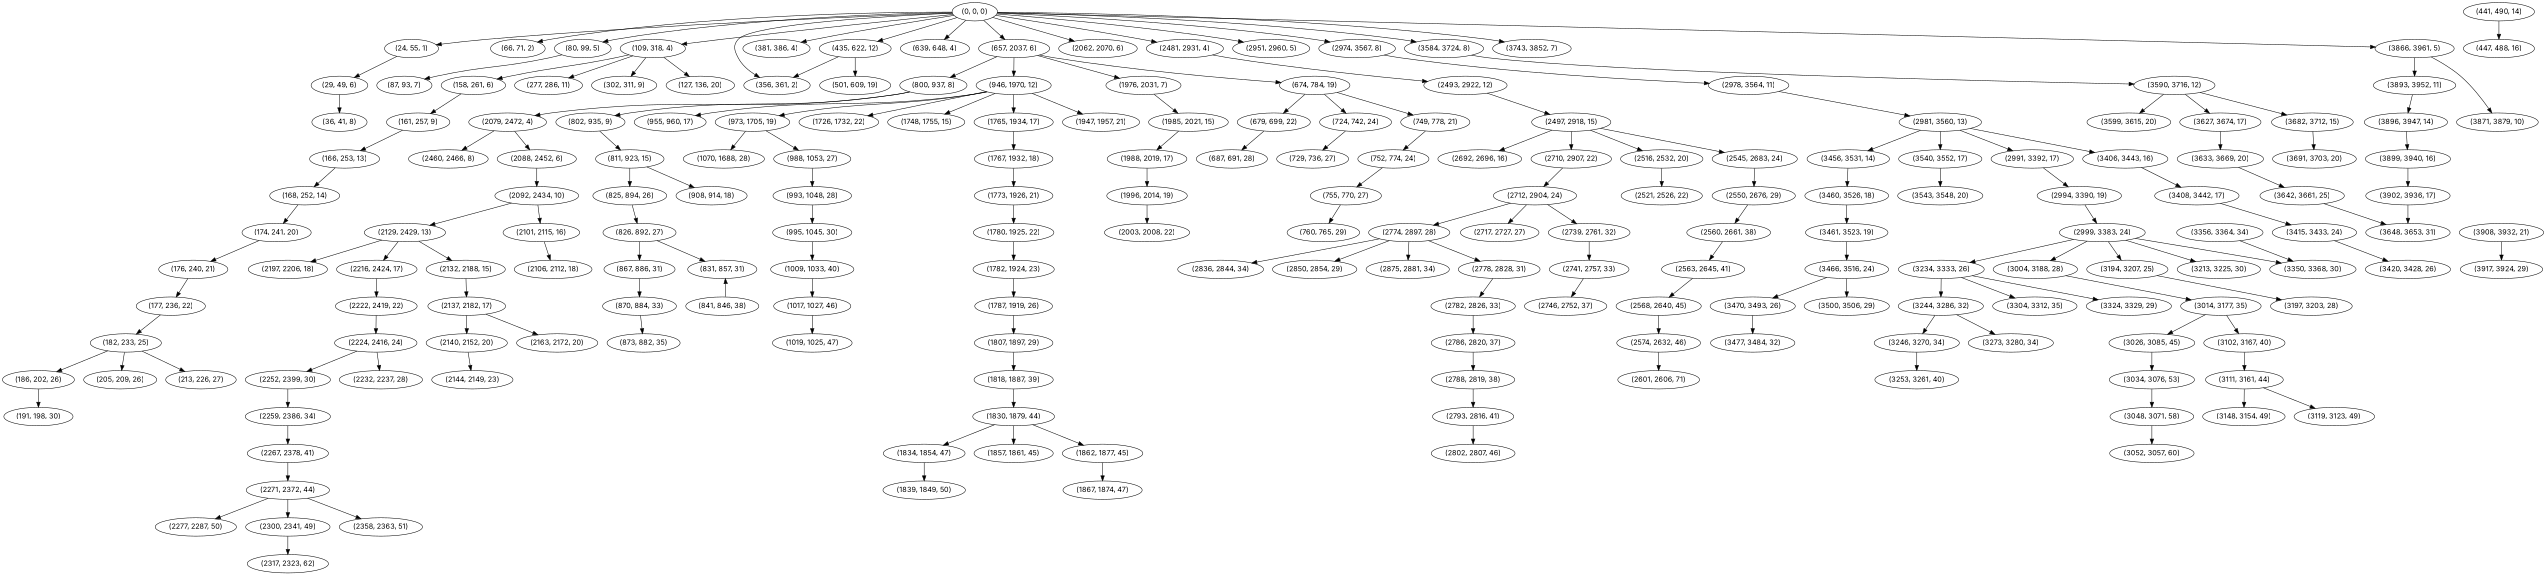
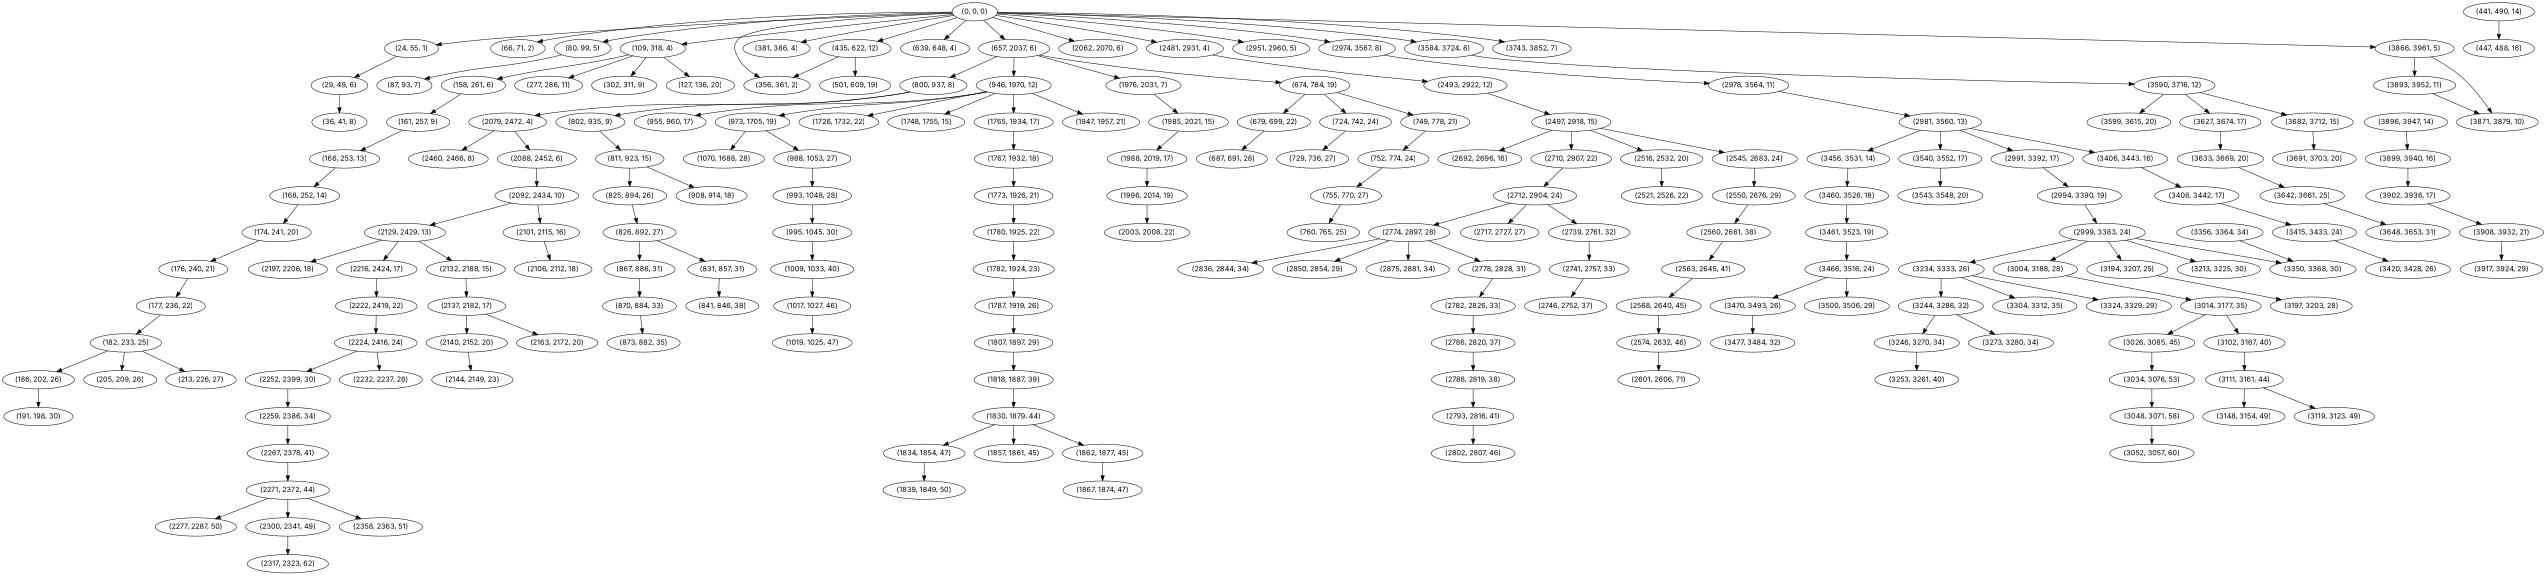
edge "(3893, 3952, 11)" -> "(3896, 3947, 14)": now "(3893, 3952, 11)" -> "(3871, 3879, 10)"
edge "(3902, 3936, 17)" -> "(3648, 3653, 31)": now "(3902, 3936, 17)" -> "(3908, 3932, 21)"
node "(760, 765, 29)": label "(760, 765, 29)" -> "(760, 765, 25)"
edge "(841, 846, 38)" -> "(831, 857, 31)": reversed
